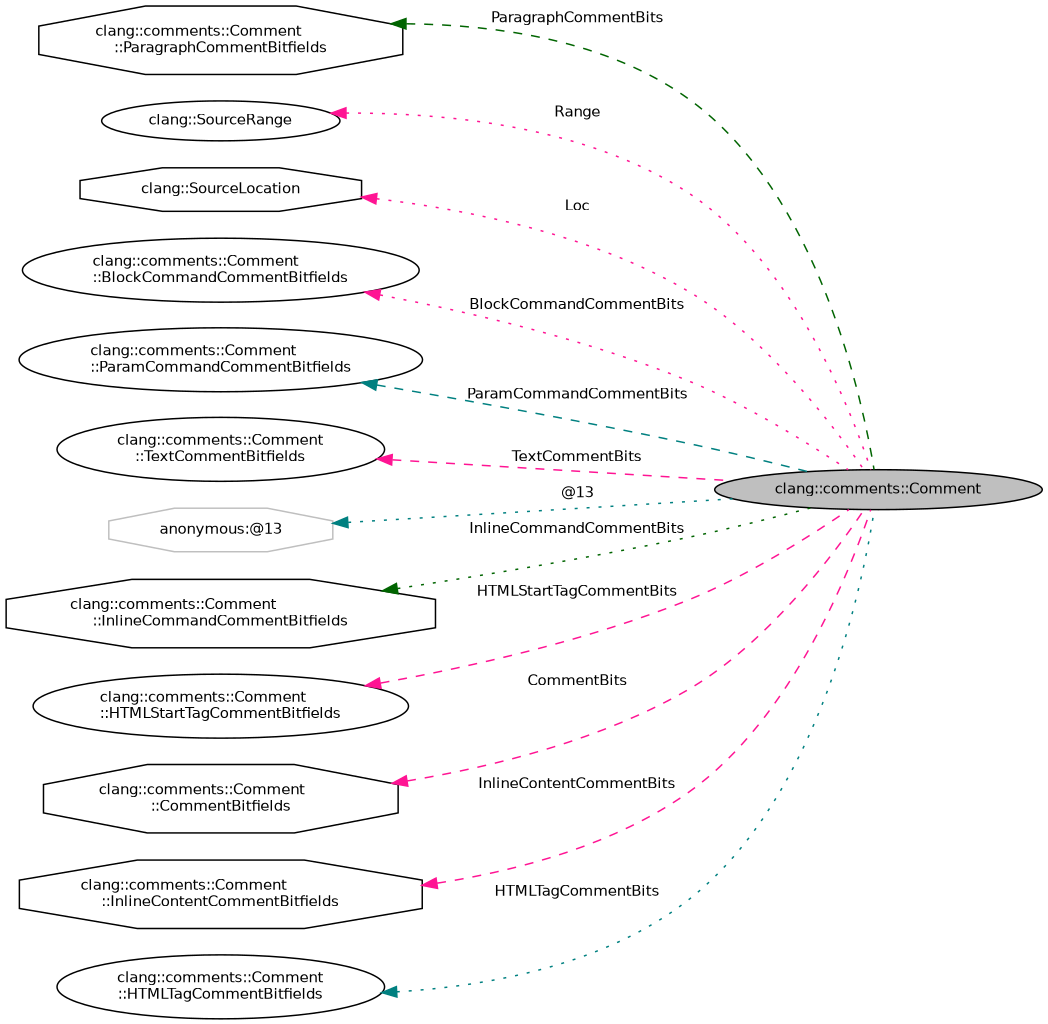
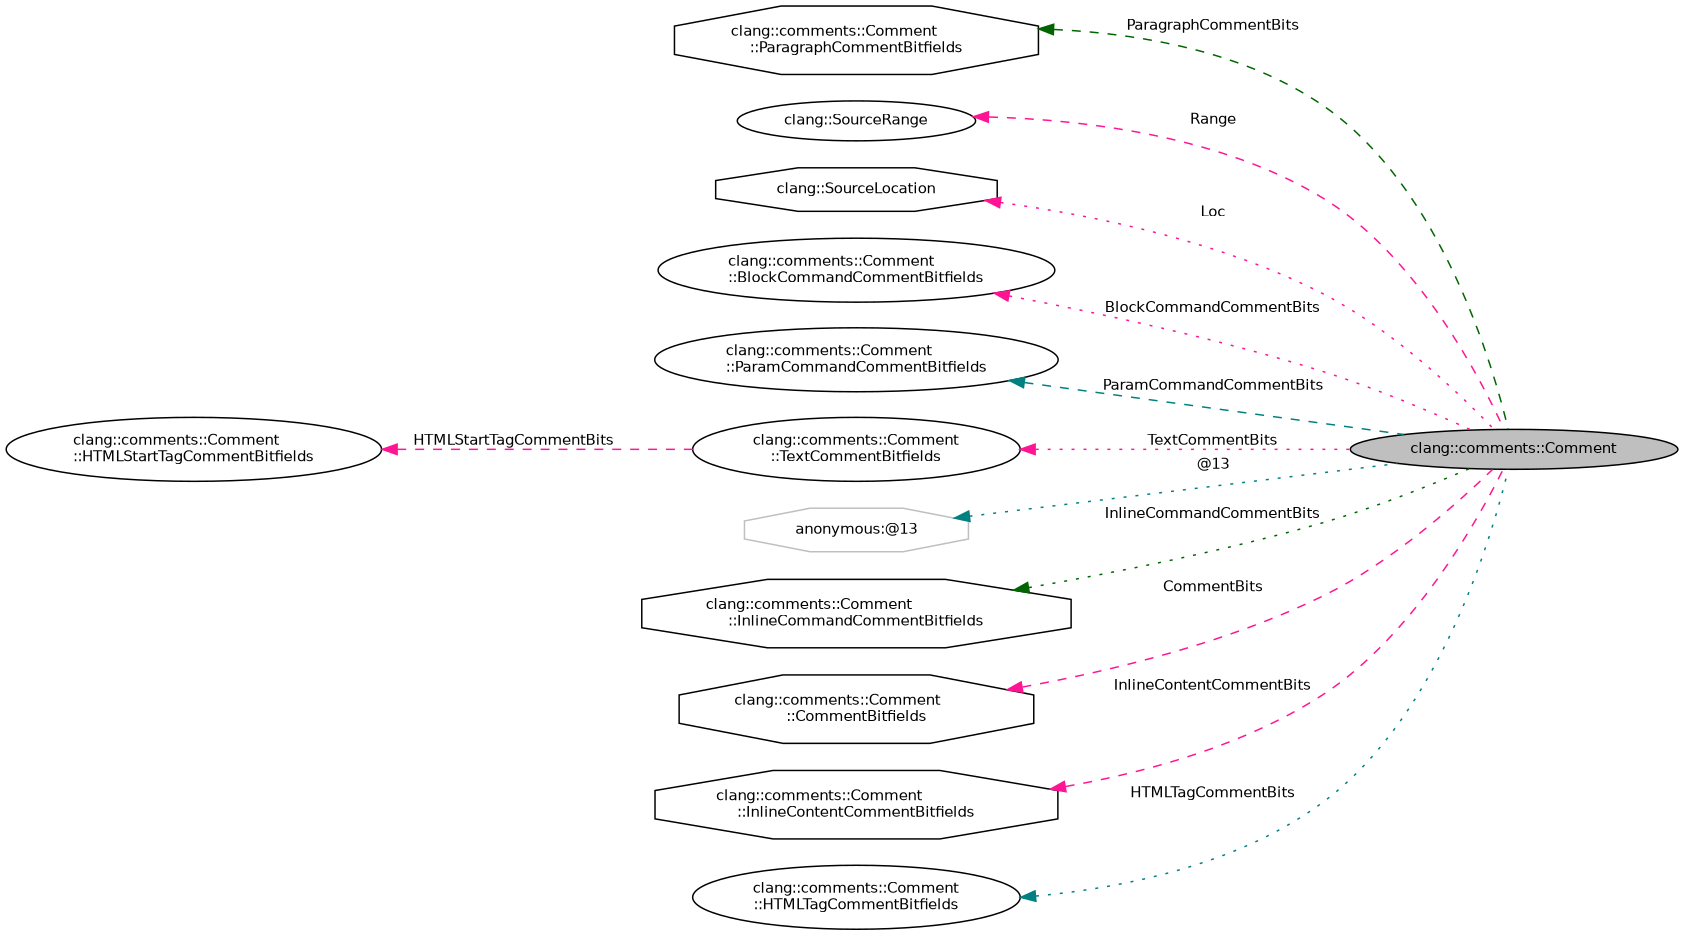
edge "clang::comments::Comment" -> "clang::SourceRange": style dotted -> dashed
edge "clang::comments::Comment" -> "clang::comments::Comment ::TextCommentBitfields": style dashed -> dotted
edge "clang::comments::Comment" -> "clang::comments::Comment ::HTMLStartTagCommentBitfields": now "clang::comments::Comment ::TextCommentBitfields" -> "clang::comments::Comment ::HTMLStartTagCommentBitfields"
